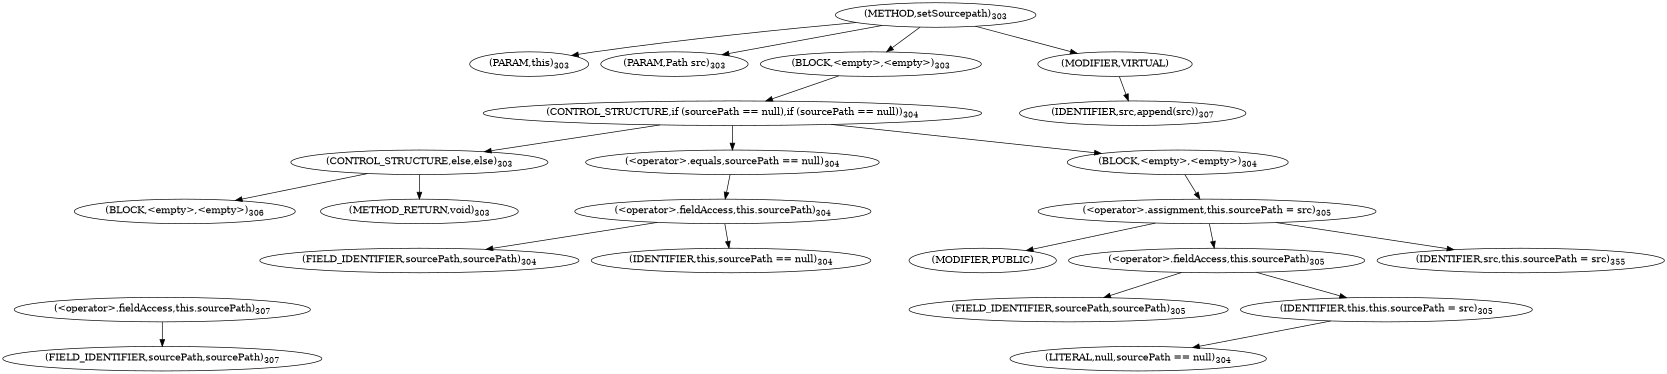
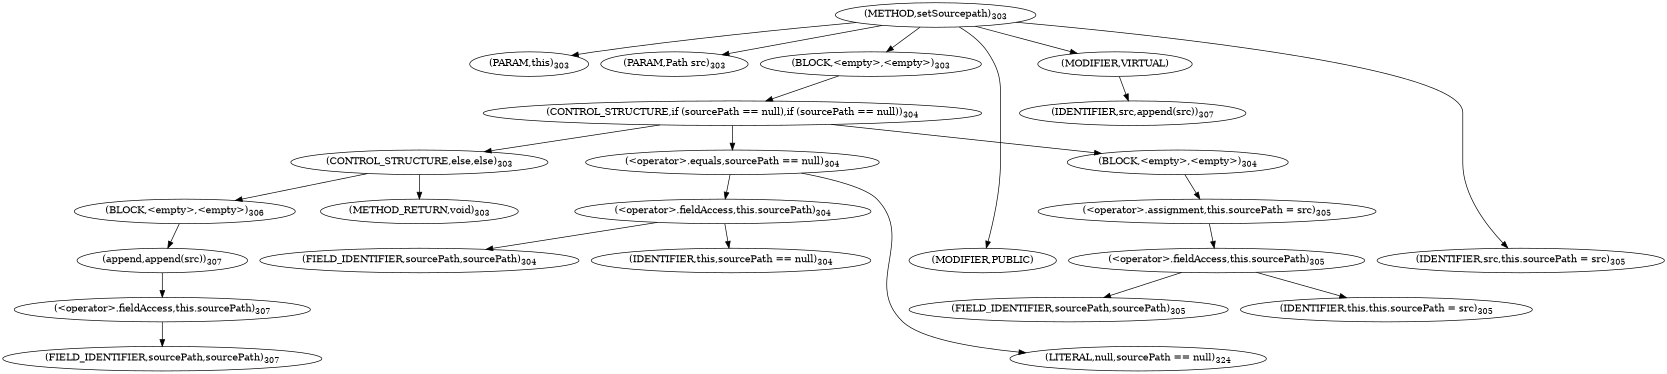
edge "(<operator>.assignment,this.sourcePath = src)" -> "(MODIFIER,PUBLIC)": now "(METHOD,setSourcepath)" -> "(MODIFIER,PUBLIC)"
edge "(<operator>.assignment,this.sourcePath = src)" -> "(IDENTIFIER,src,this.sourcePath = src)": now "(METHOD,setSourcepath)" -> "(IDENTIFIER,src,this.sourcePath = src)"
node "(IDENTIFIER,src,this.sourcePath = src)": text "355" -> "305"
node "(append,append(src))": added
edge "(IDENTIFIER,this,this.sourcePath = src)" -> "(LITERAL,null,sourcePath == null)": now "(<operator>.equals,sourcePath == null)" -> "(LITERAL,null,sourcePath == null)"
node "(LITERAL,null,sourcePath == null)": text "304" -> "324"
